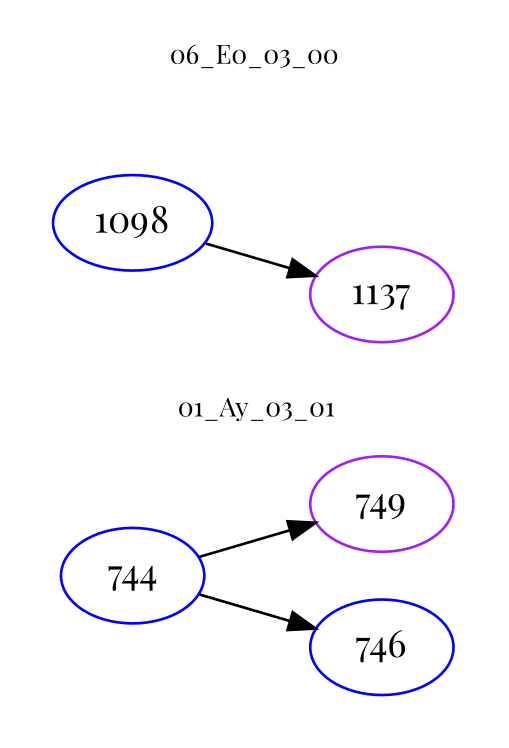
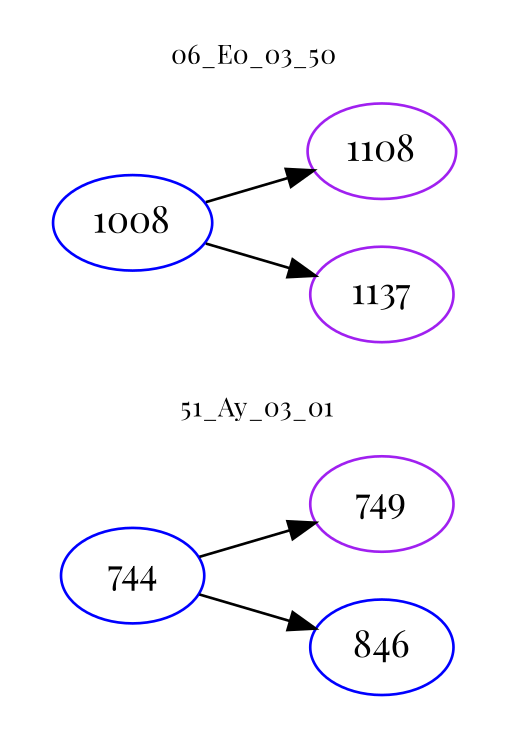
cluster "06_E0_03_00": label "06_E0_03_00" -> "06_E0_03_50"
node "1108": added
node "1098": label "1098" -> "1008"
cluster "01_Ay_03_01": label "01_Ay_03_01" -> "51_Ay_03_01"
node "746": label "746" -> "846"
